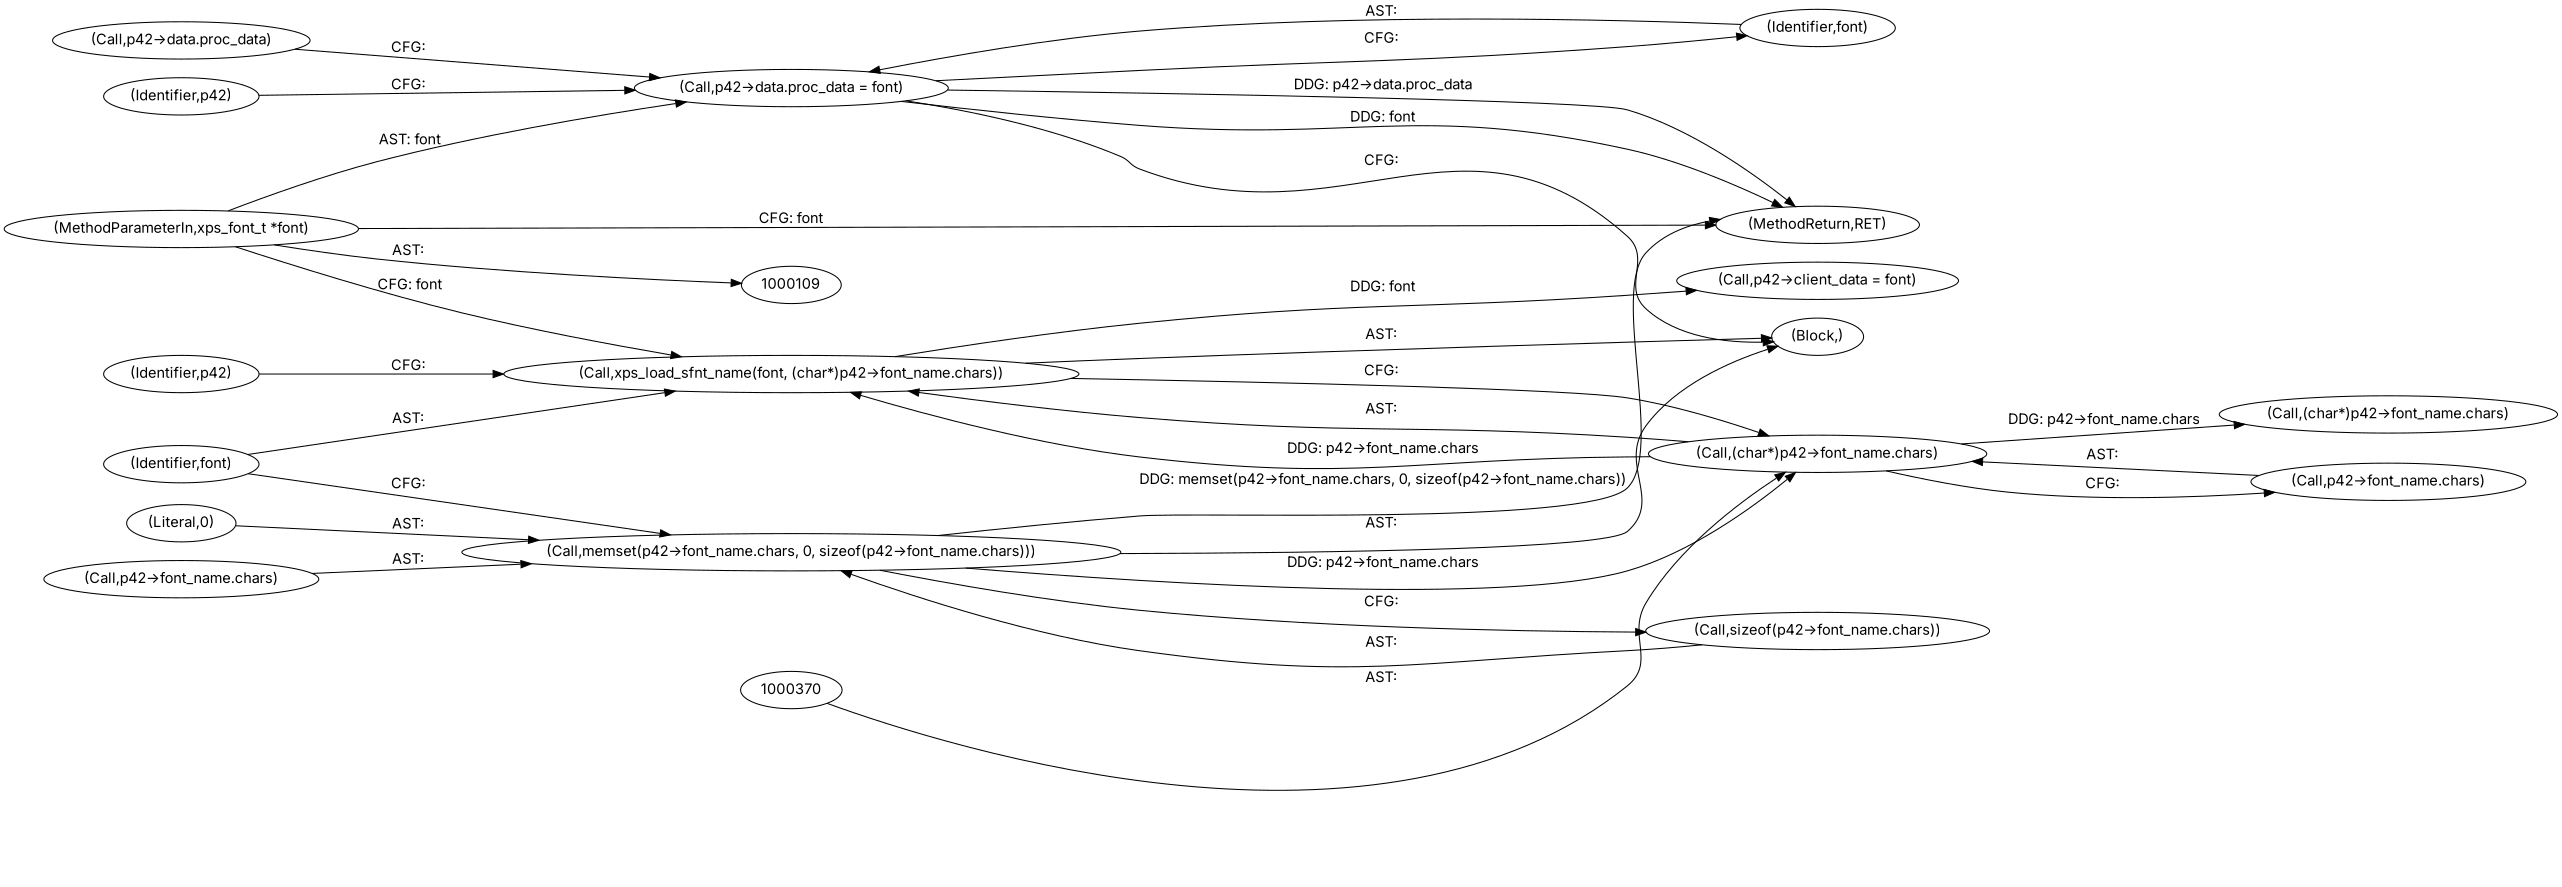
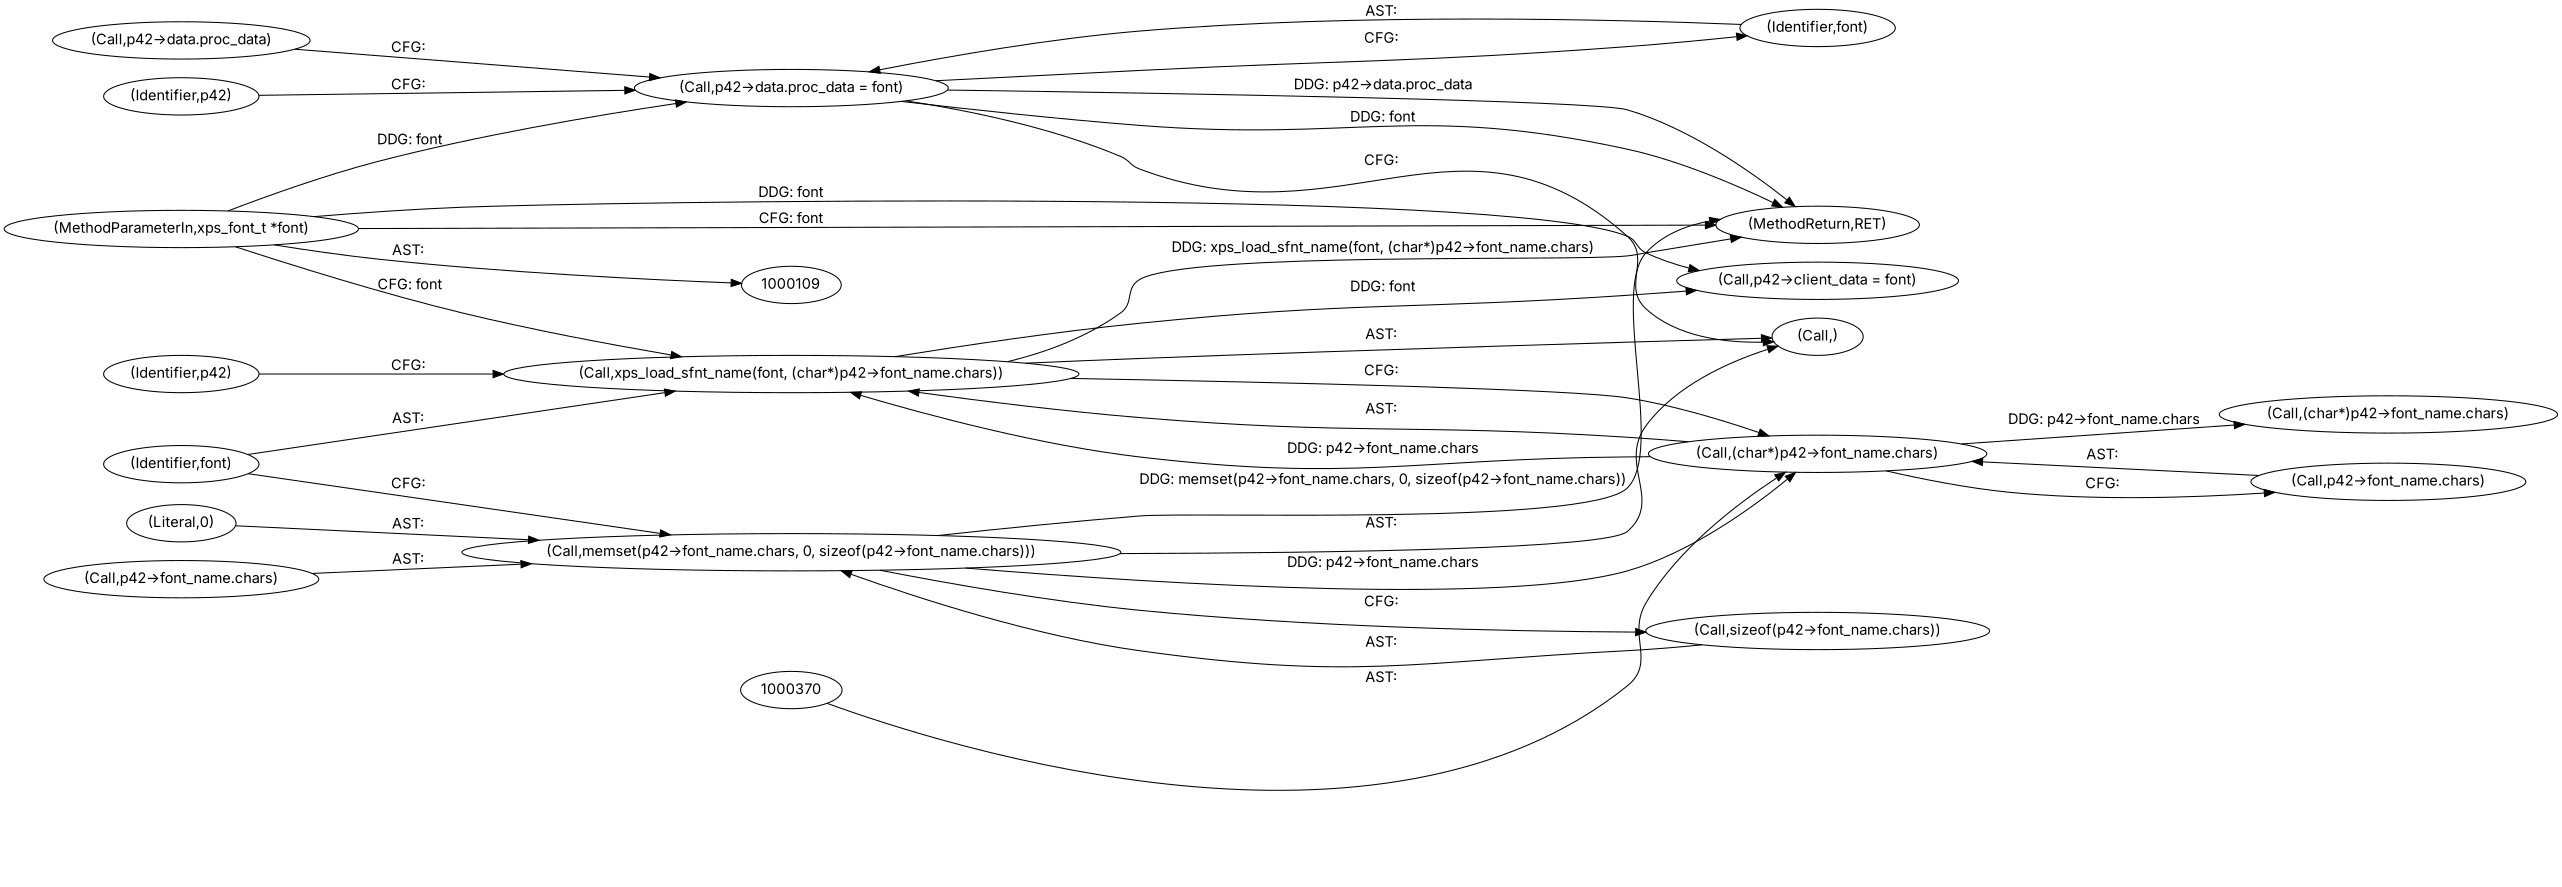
edge "(MethodParameterIn,xps_font_t *font)" -> "(Call,p42->data.proc_data = font)": label "AST: font" -> "DDG: font"
edge "(MethodParameterIn,xps_font_t *font)" -> "(Call,p42->client_data = font)": added, label "DDG: font"
edge "(Call,xps_load_sfnt_name(font, (char*)p42->font_name.chars))" -> "(MethodReturn,RET)": added, label "DDG: xps_load_sfnt_name(font, (char*)p42->font_name.chars)"
node "(Block,)": label "(Block,)" -> "(Call,)"
